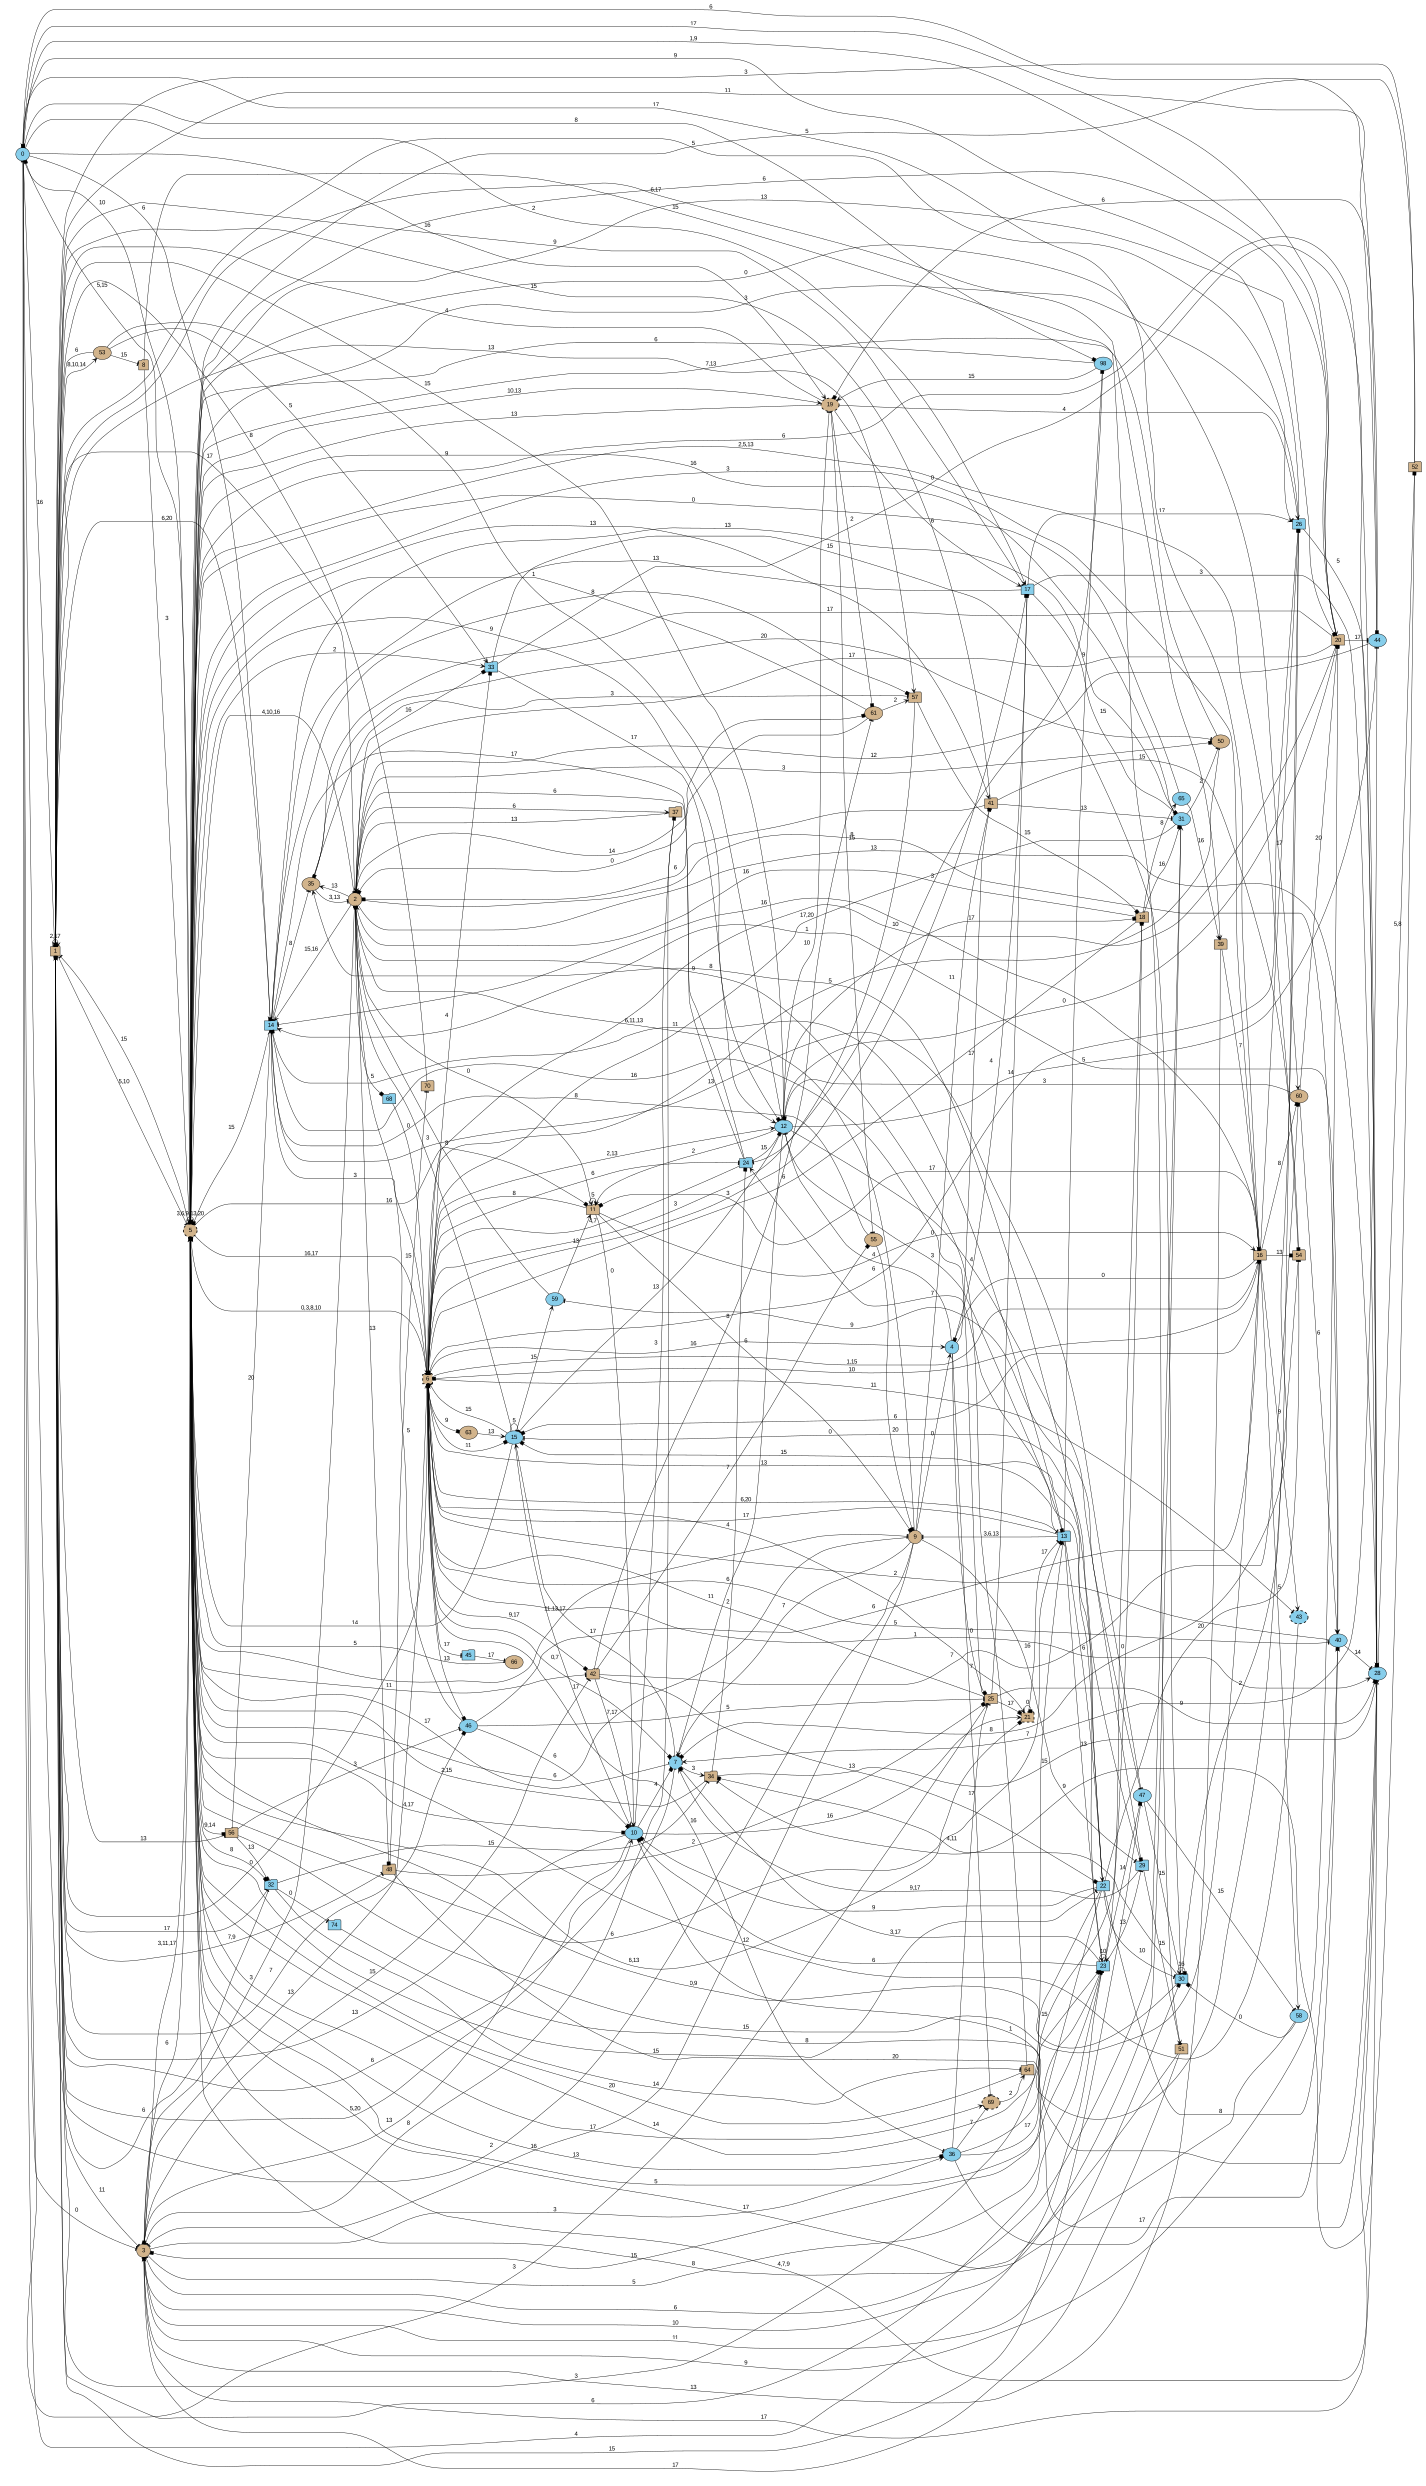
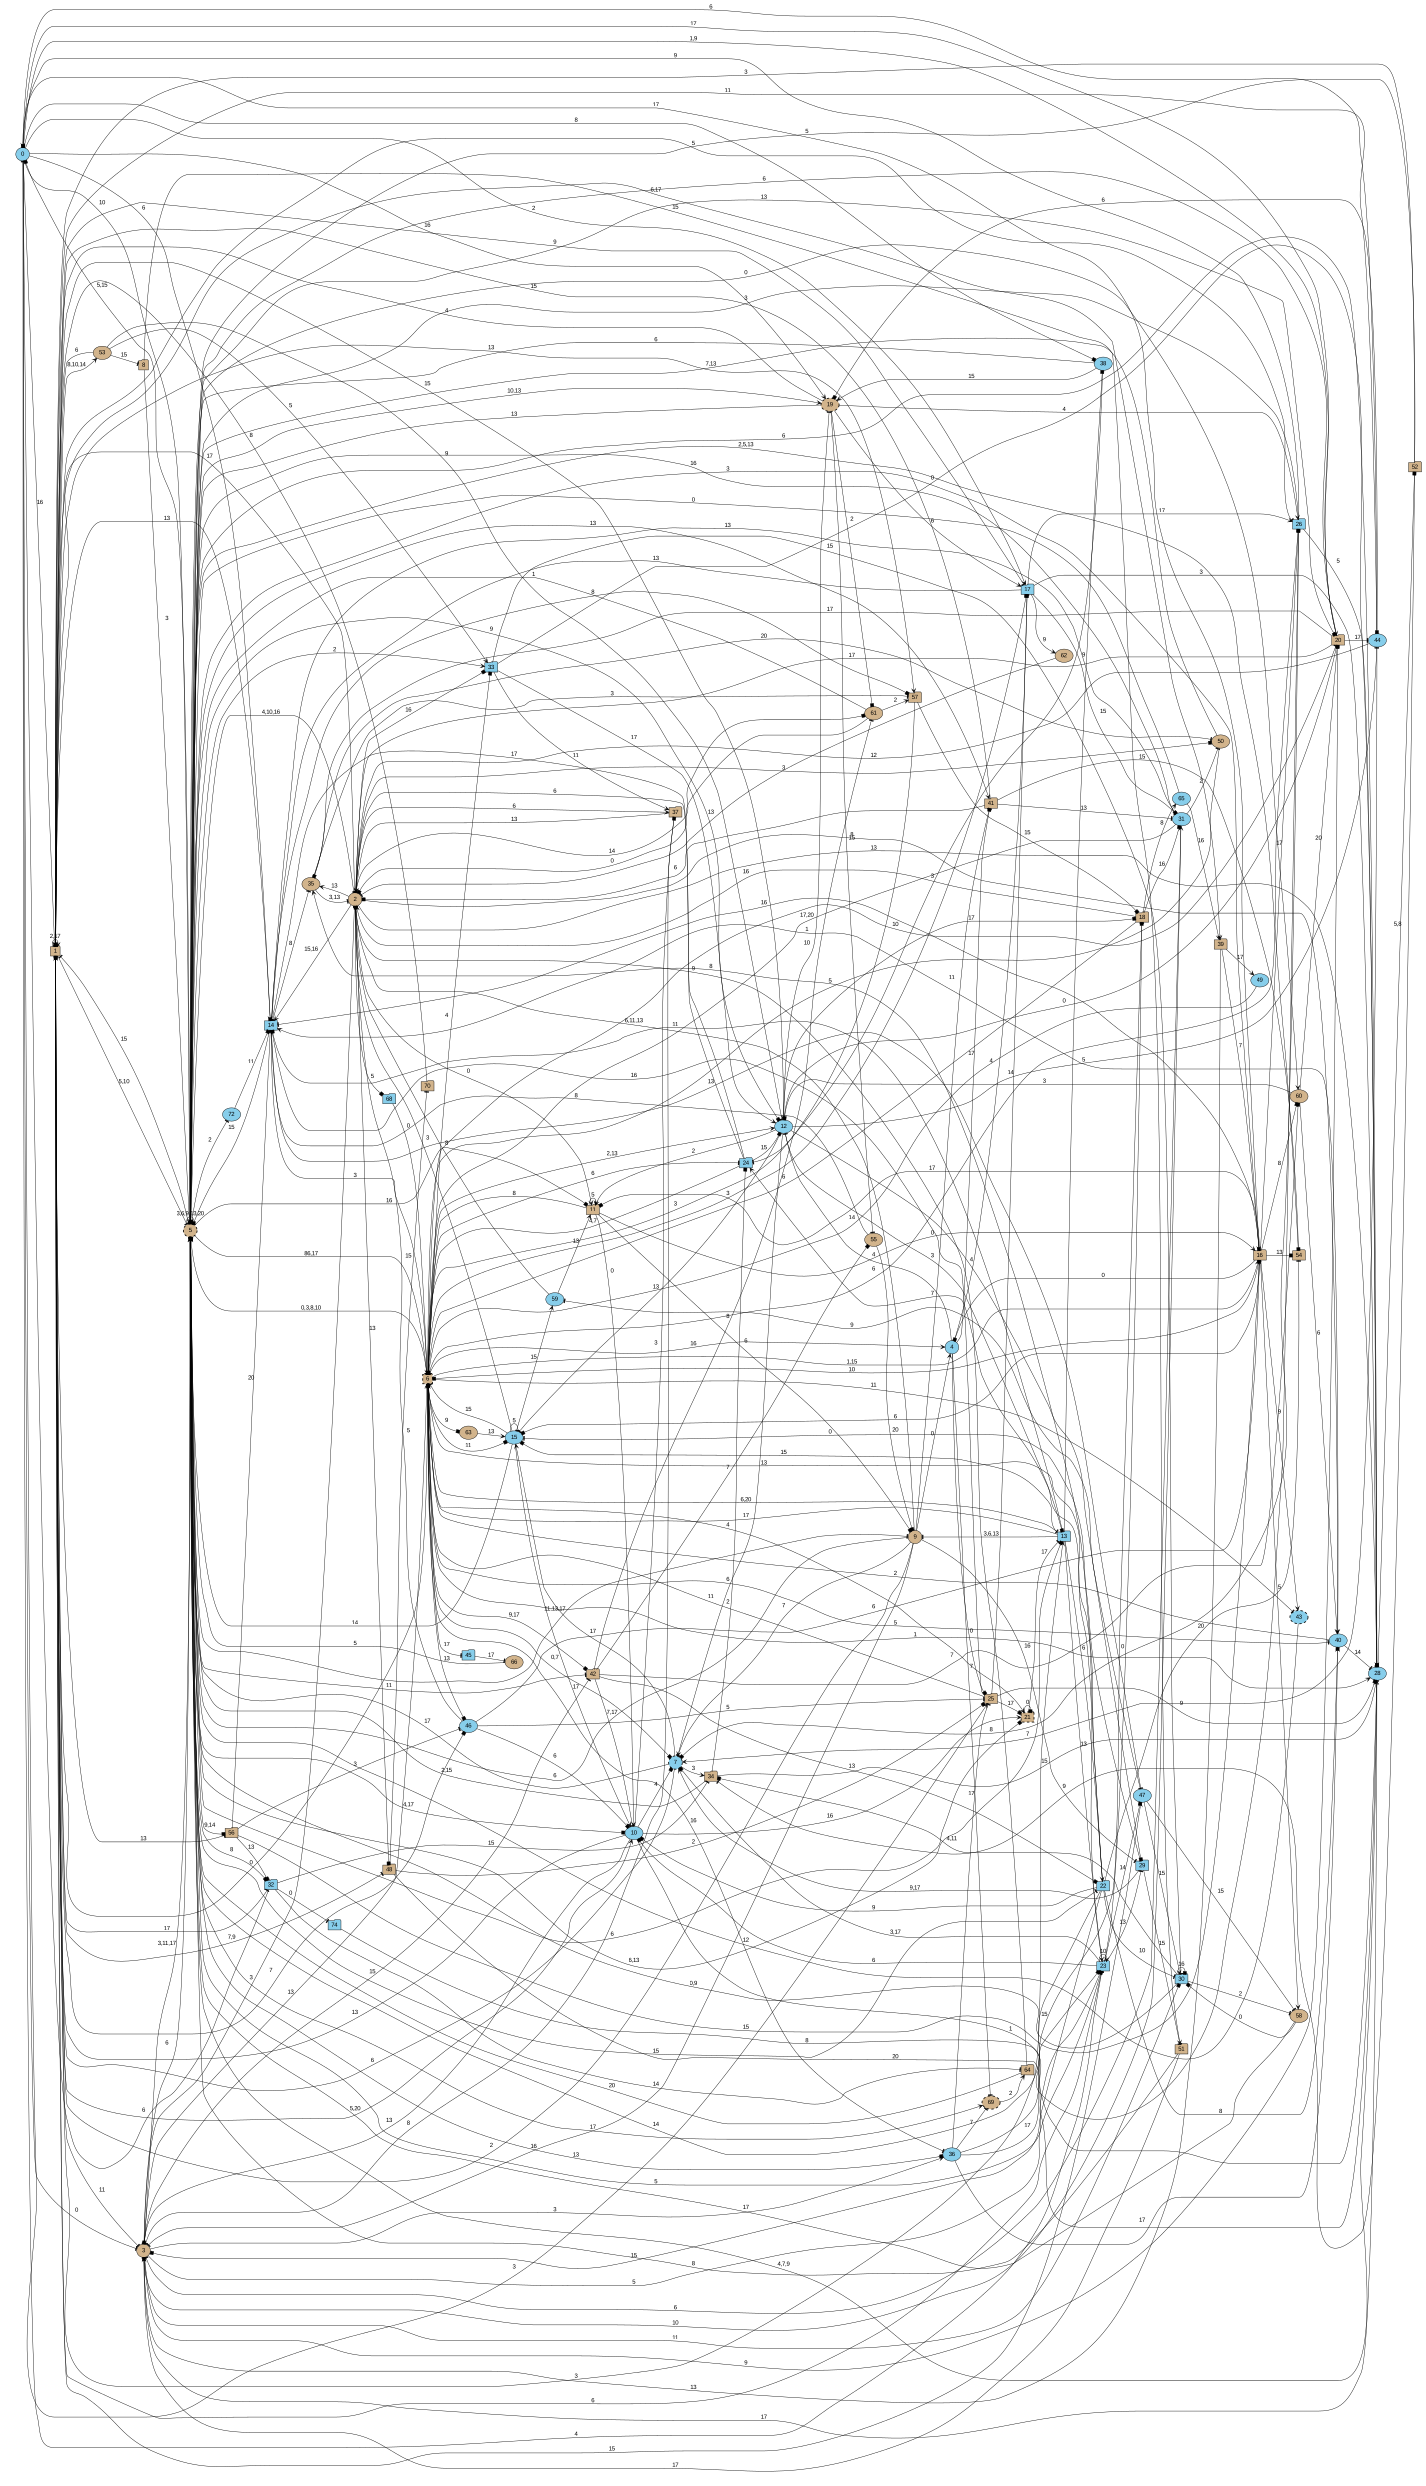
node "98": label "98" -> "38"
edge "1" -> "14": label "6,20" -> "13"
node "62": added
edge "33" -> "37": added, label "11"
node "49": added
node "72": added
edge "5" -> "6": label "16,17" -> "86,17"
edge "30" -> "54": now "30" -> "58"
node "58": fillcolor skyblue -> tan
